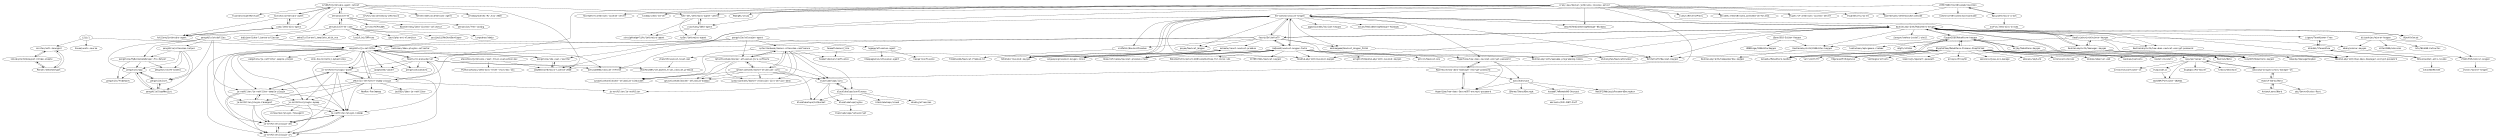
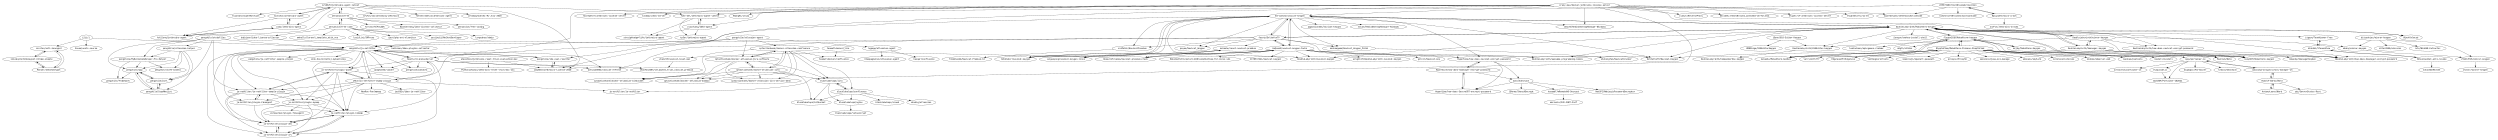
edge "ja-netfilter/plugin-fineagent" -> "ja-netfilter/plugin-url": removed
